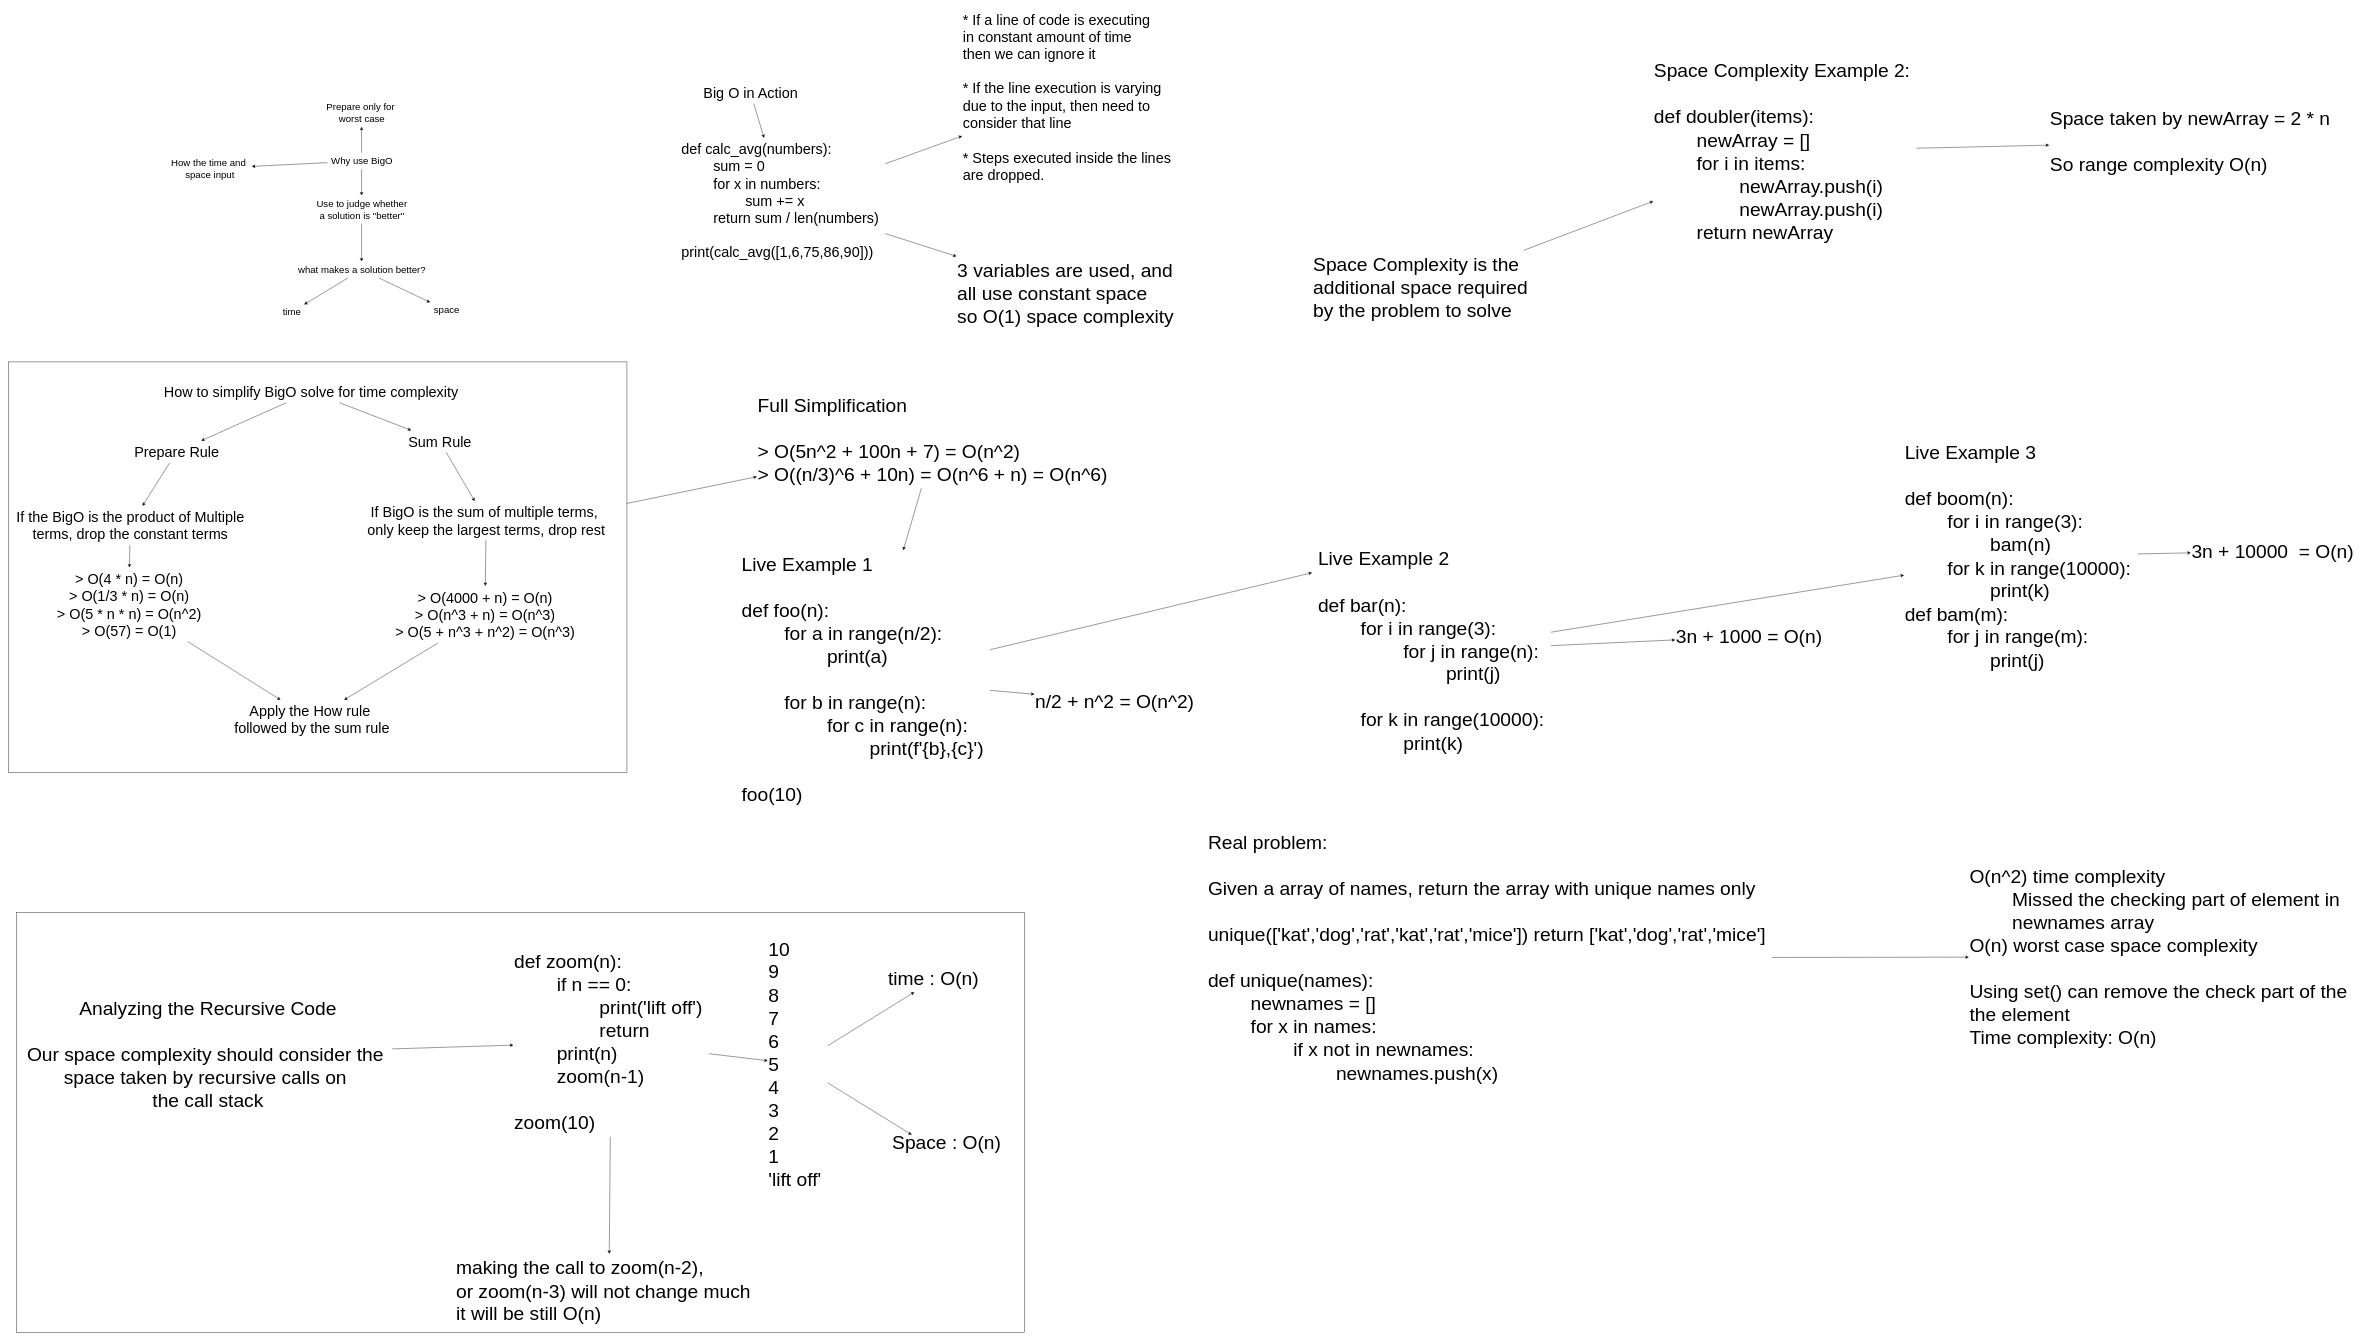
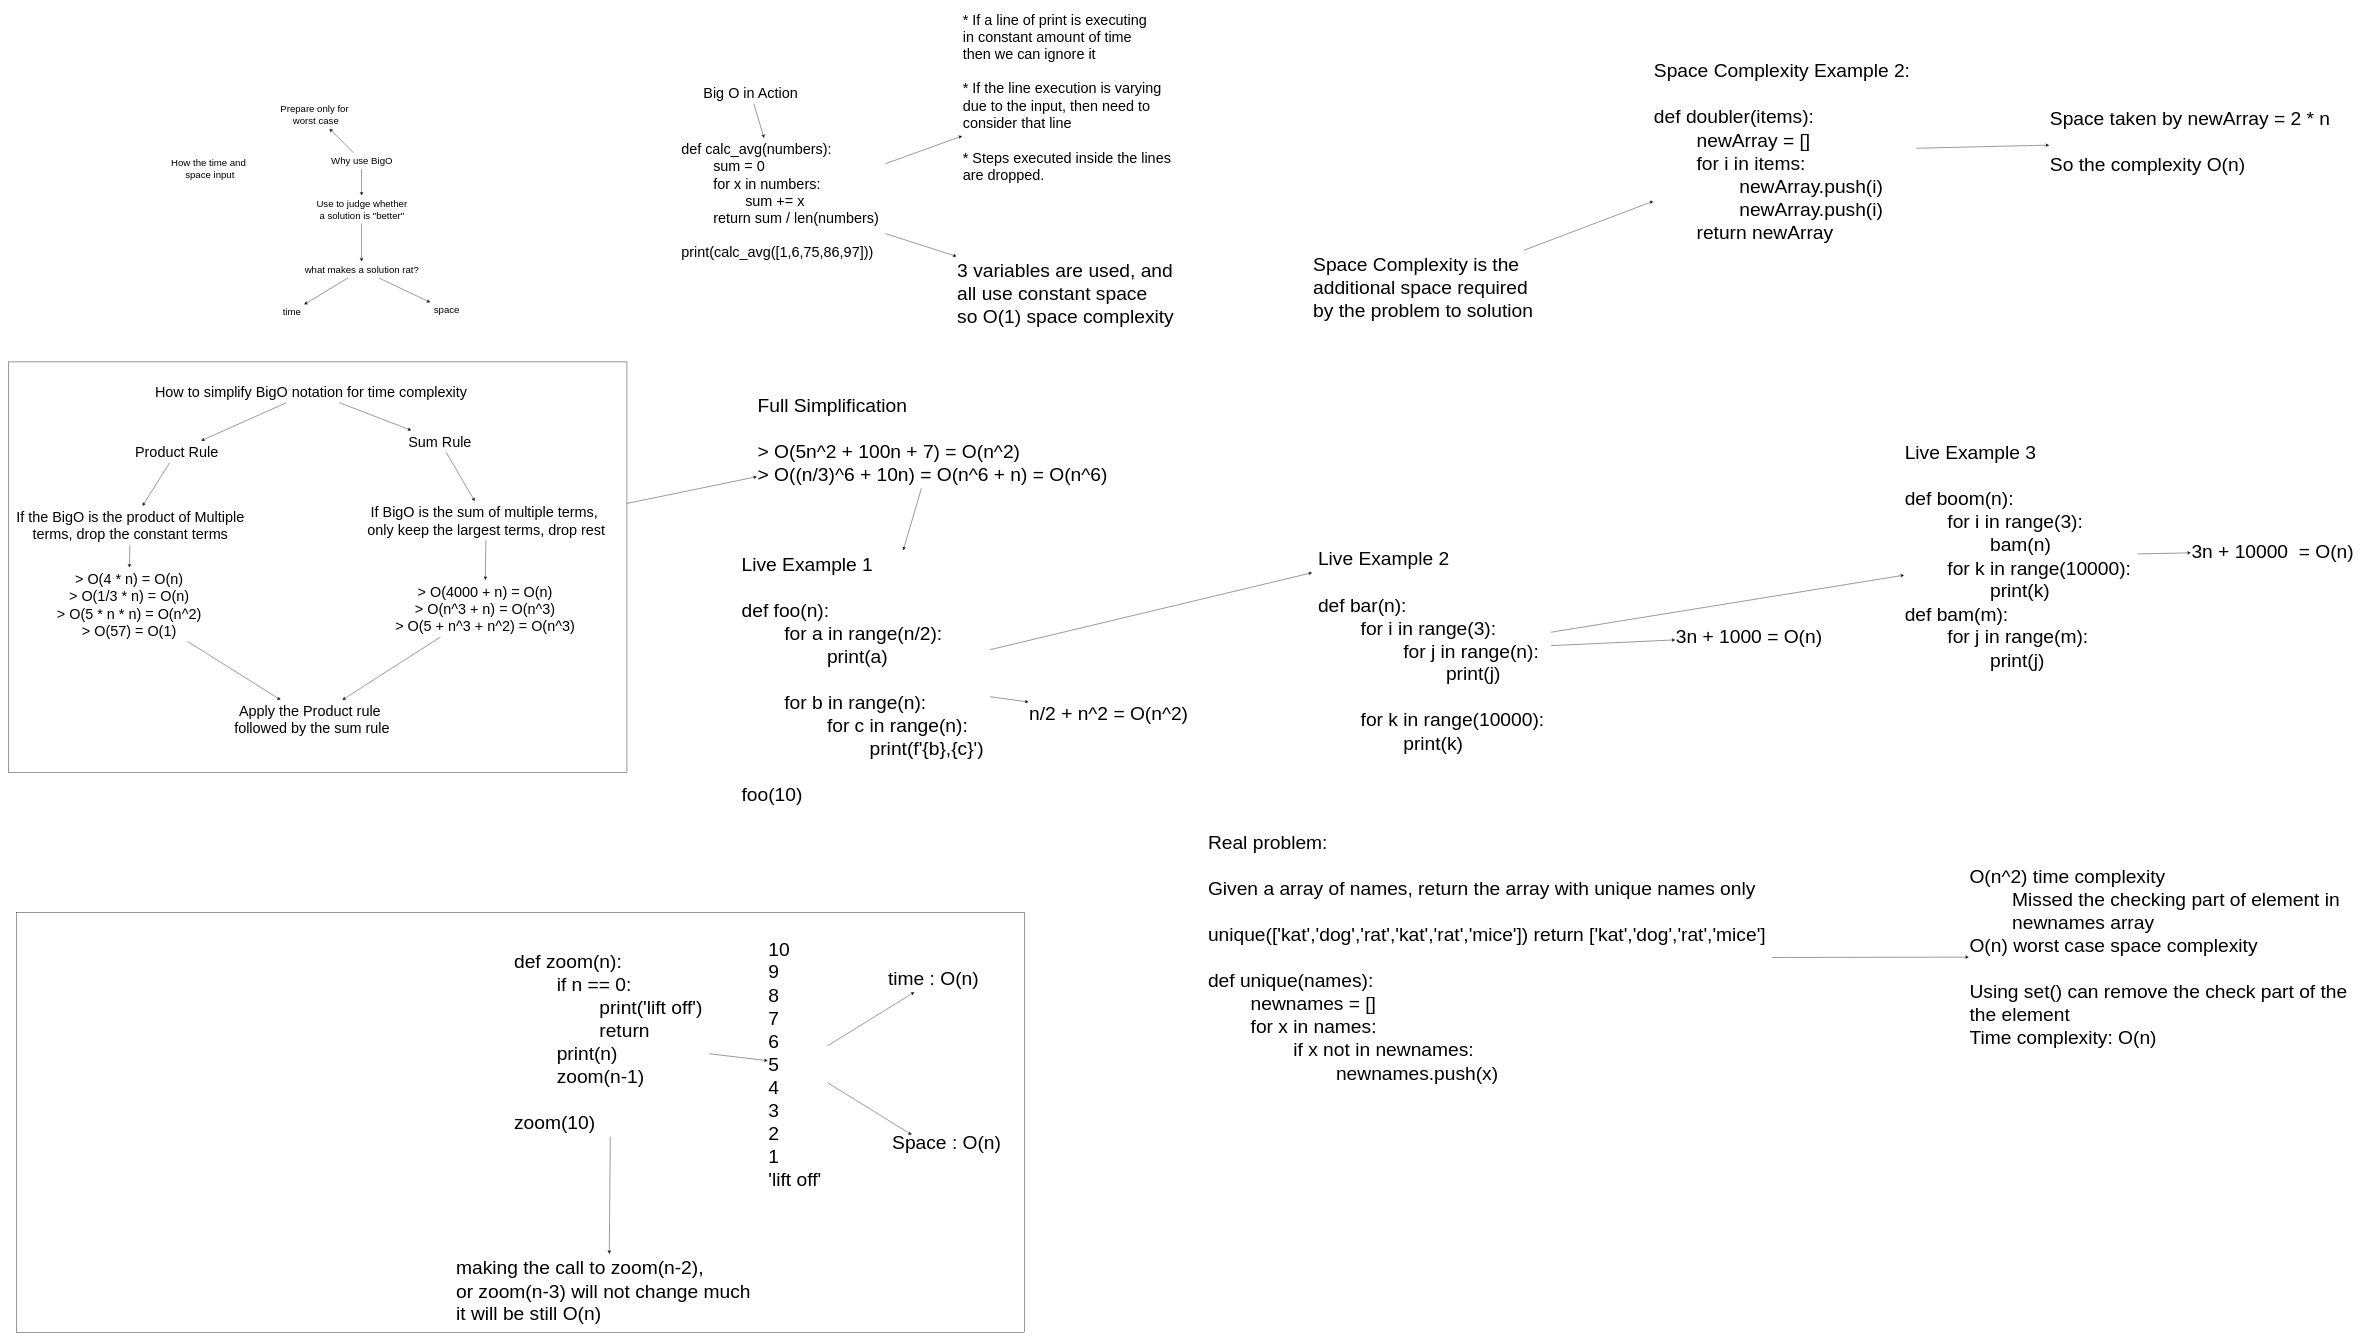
node "* If a line of code is executing in constant amount of time then we can ignore it * If the line execution is varying due to the input, then need to consider that line * Steps executed inside the lines are dropped.": label "* If a line of code is executing in constant amount of time then we can ignore it * If the line execution is varying due to the input, then need to consider that line * Steps executed inside the lines are dropped." -> "* If a line of print is executing in constant amount of time then we can ignore it * If the line execution is varying due to the input, then need to consider that line * Steps executed inside the lines are dropped."
node "Prepare only for worst case": moved (362, 113) -> (316, 115)
node "Space taken by newArray = 2 * n So range complexity O(n)": label "Space taken by newArray = 2 * n So range complexity O(n)" -> "Space taken by newArray = 2 * n So the complexity O(n)"
edge "Why use BigO" -> "How the time and space input": removed
node "def calc_avg(numbers): sum = 0 for x in numbers: sum += x return sum / len(numbers) print(calc_avg([1,6,75,86,90]))": label "def calc_avg(numbers): sum = 0 for x in numbers: sum += x return sum / len(numbers) print(calc_avg([1,6,75,86,90]))" -> "def calc_avg(numbers): sum = 0 for x in numbers: sum += x return sum / len(numbers) print(calc_avg([1,6,75,86,97]))"
node "what makes a solution better?": label "what makes a solution better?" -> "what makes a solution rat?"
node "Space Complexity is the additional space required by the problem to solve": label "Space Complexity is the additional space required by the problem to solve" -> "Space Complexity is the additional space required by the problem to solution"
node "How to simplify BigO solve for time complexity": label "How to simplify BigO solve for time complexity" -> "How to simplify BigO notation for time complexity"
node "Prepare Rule": label "Prepare Rule" -> "Product Rule"
node "> O(4000 + n) = O(n) > O(n^3 + n) = O(n^3) > O(5 + n^3 + n^2) = O(n^3)": moved (485, 615) -> (485, 609)
node "n/2 + n^2 = O(n^2)": moved (1118, 701) -> (1112, 713)
node "Apply the How rule followed by the sum rule": label "Apply the How rule followed by the sum rule" -> "Apply the Product rule followed by the sum rule"
edge "Analyzing the Recursive Code Our space complexity should consider the space taken by recursive calls on the call stack" -> "def zoom(n): if n == 0: print('lift off') return print(n) zoom(n-1) zoom(10)": removed
node "Analyzing the Recursive Code Our space complexity should consider the space taken by recursive calls on the call stack": removed
